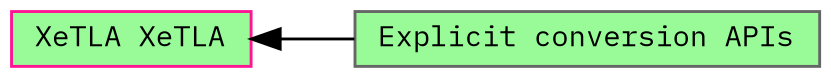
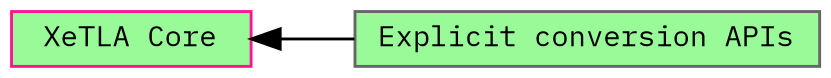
node "XeTLA XeTLA": label "XeTLA XeTLA" -> "XeTLA Core"
